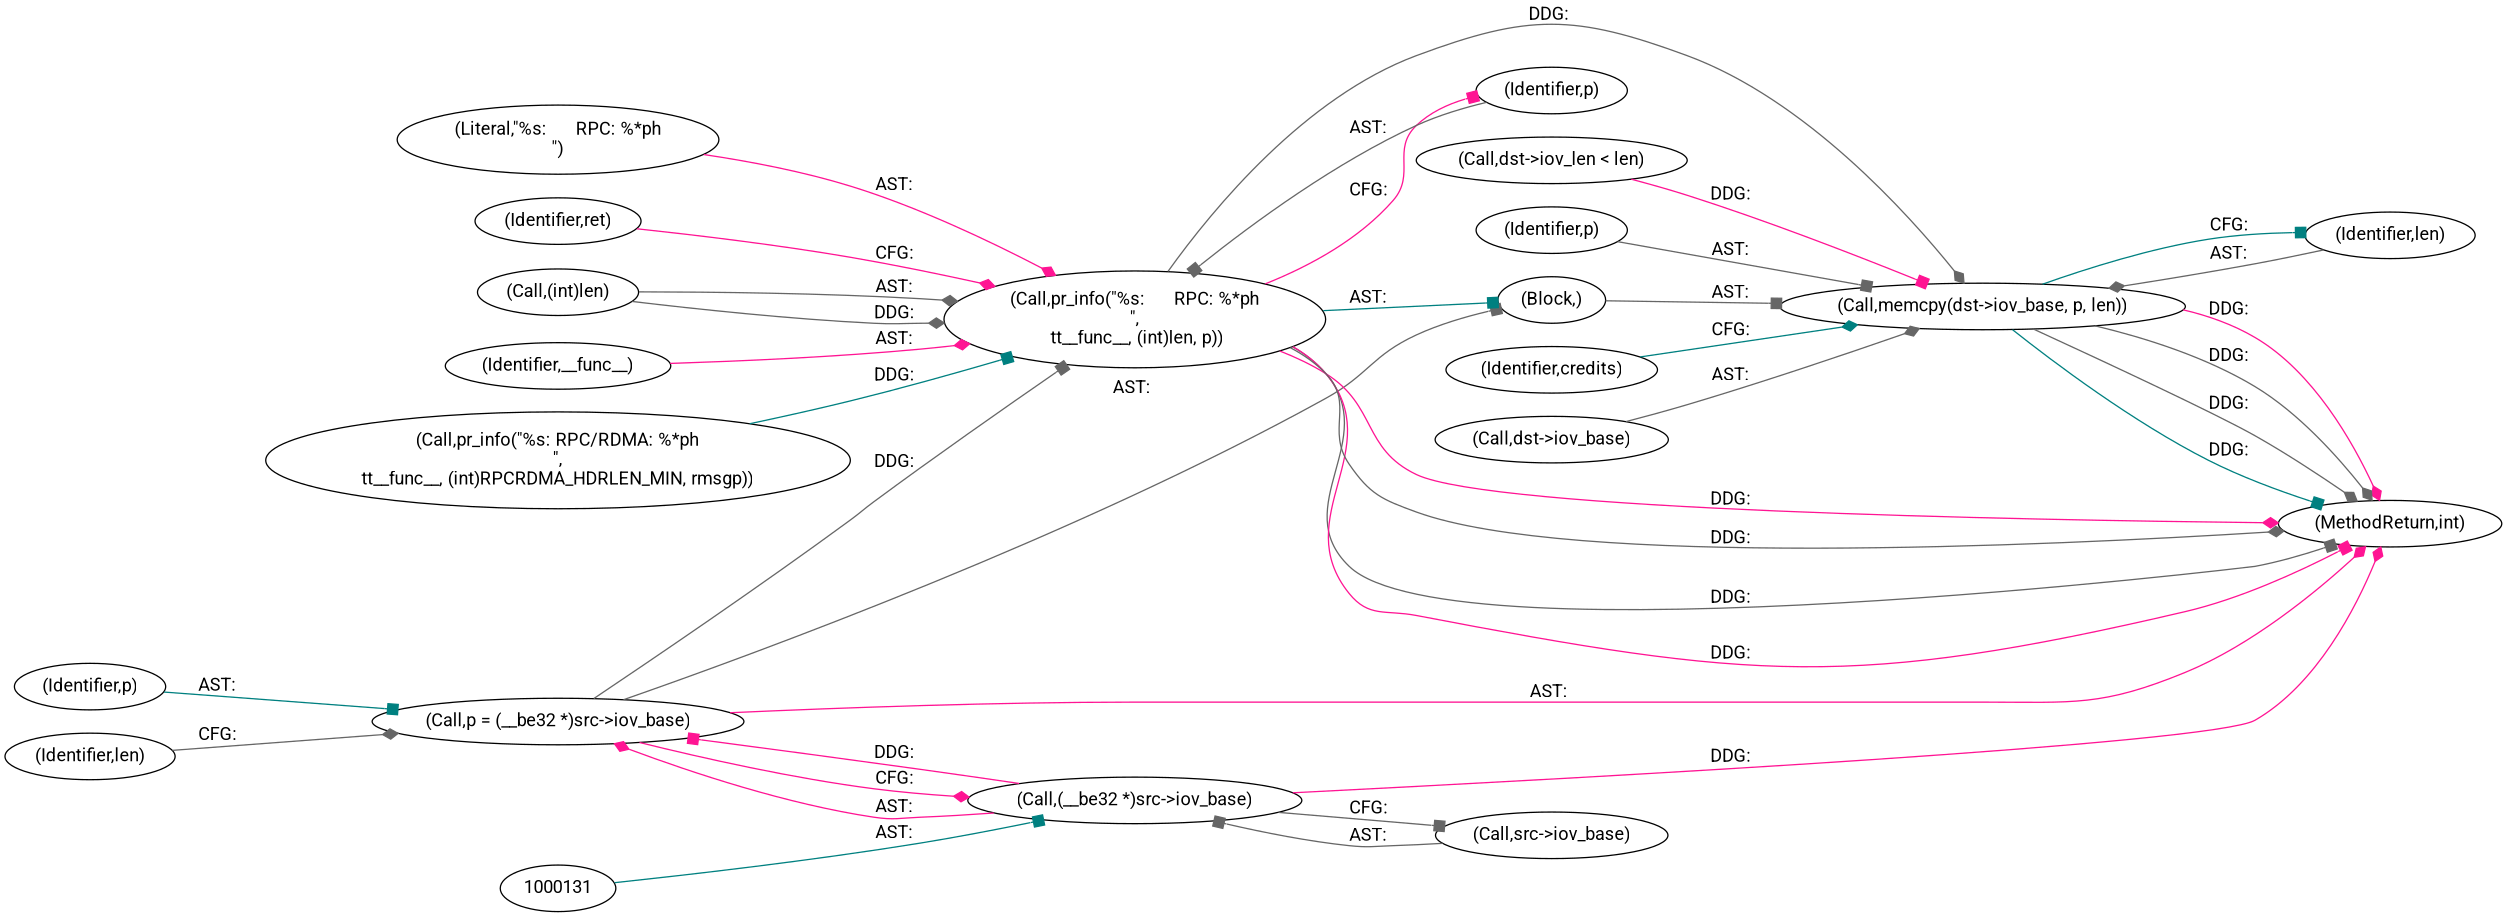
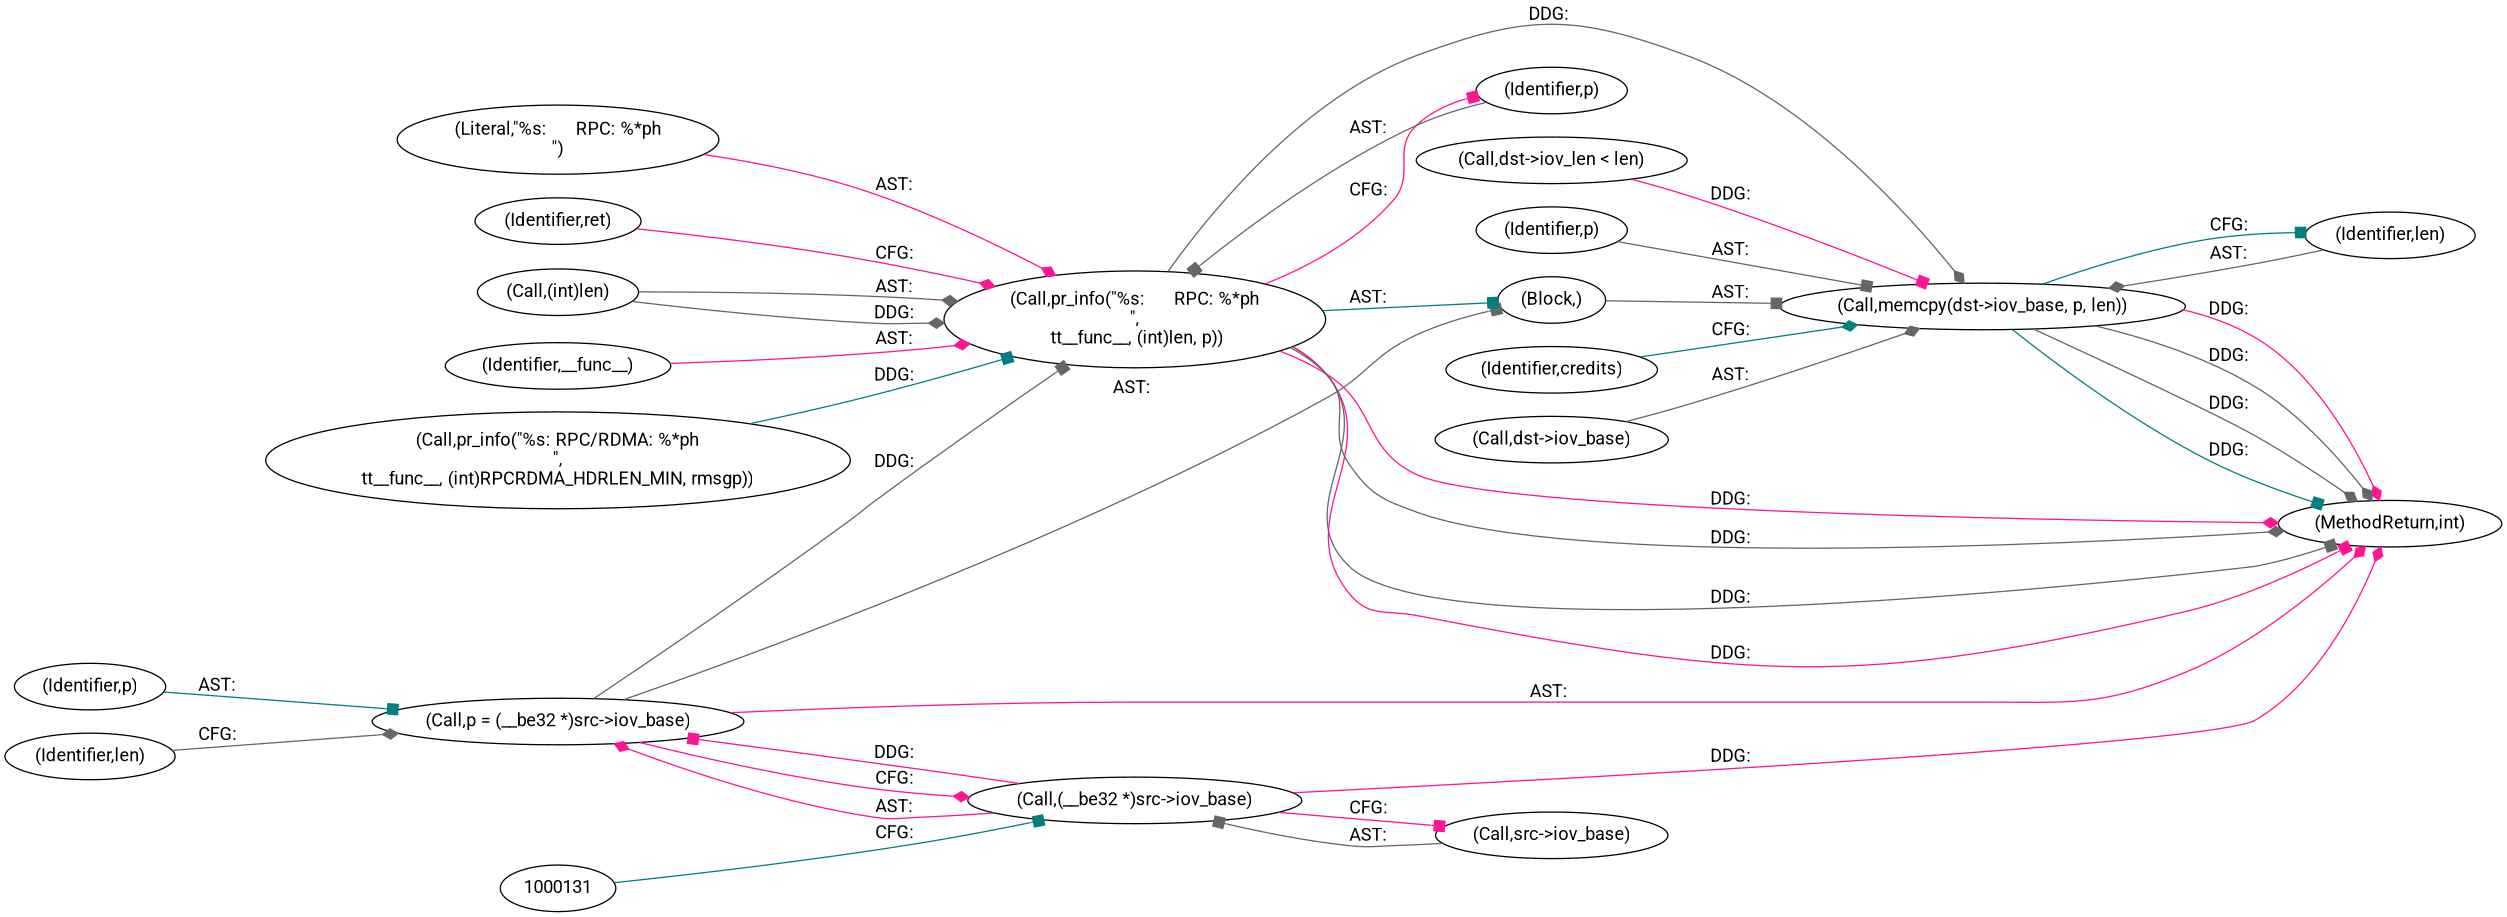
edge "(Call,(__be32 *)src->iov_base)" -> "(Call,src->iov_base)": color gray40 -> deeppink
edge "1000131" -> "(Call,(__be32 *)src->iov_base)": label "AST: " -> "CFG: "
